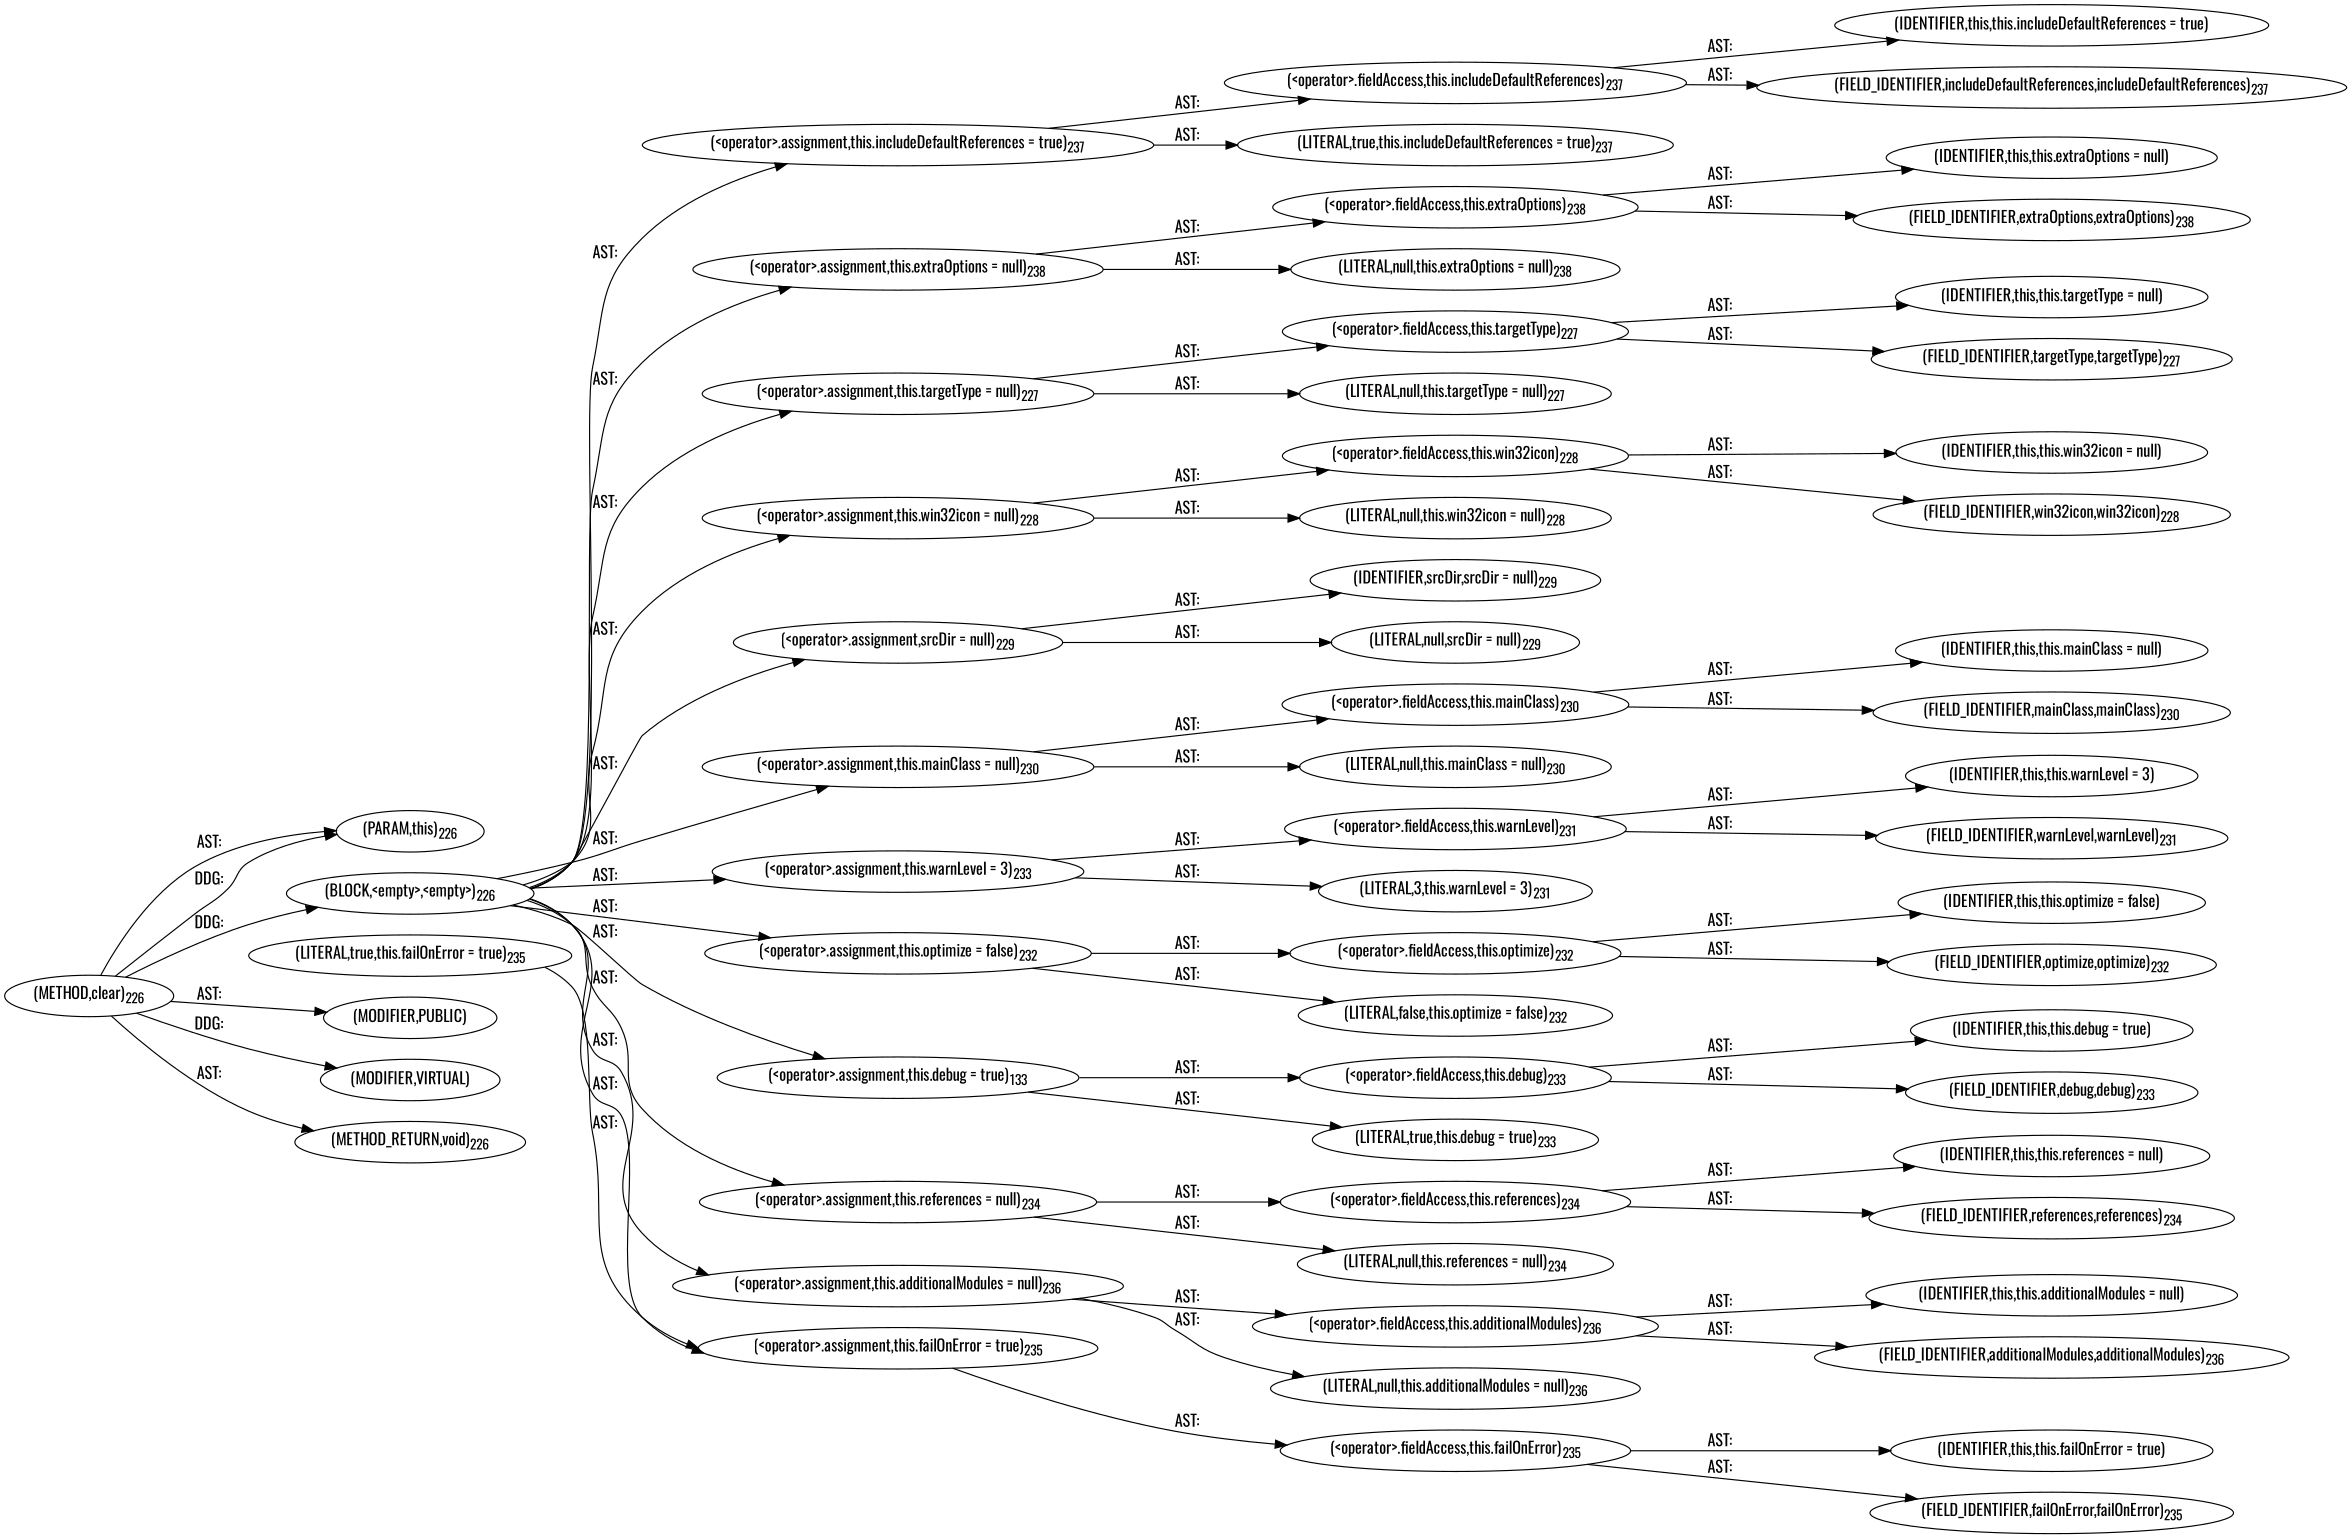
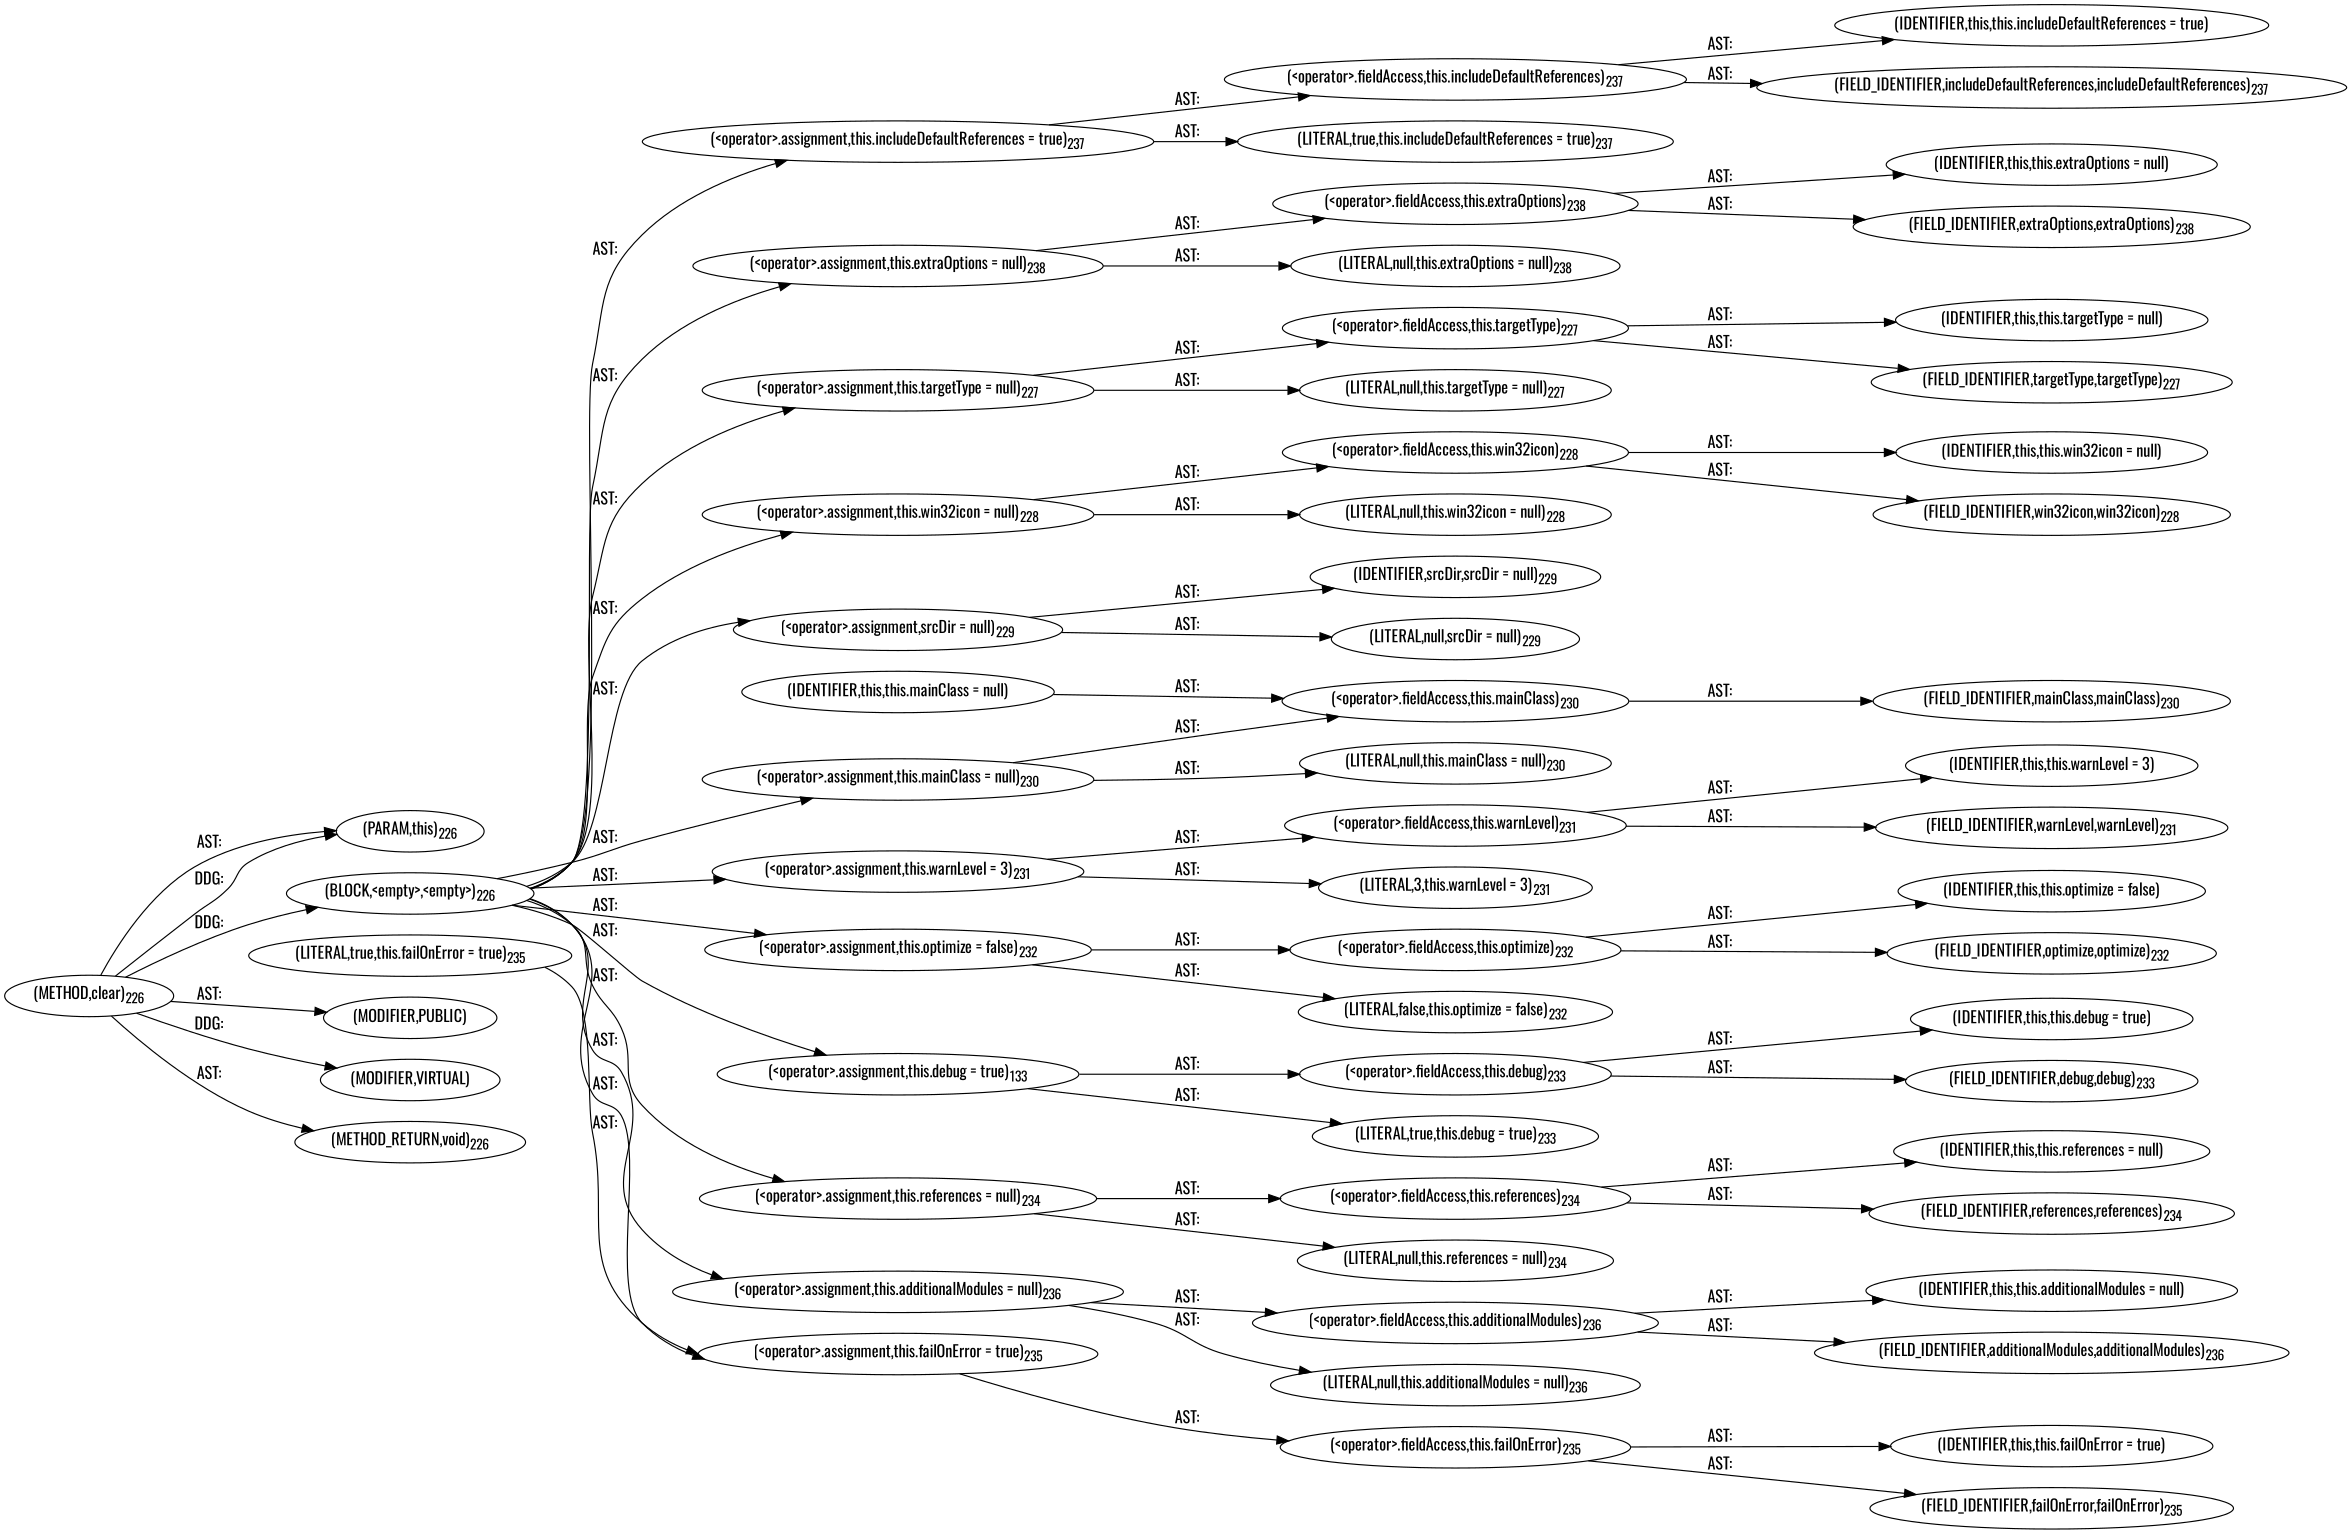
edge "(<operator>.fieldAccess,this.mainClass)" -> "(IDENTIFIER,this,this.mainClass = null)": reversed
node "(<operator>.assignment,this.warnLevel = 3)": text "233" -> "231"
